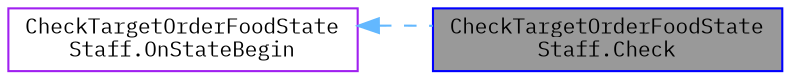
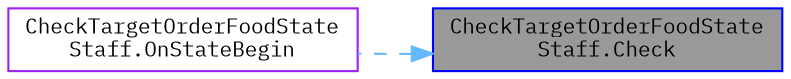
edge "CheckTargetOrderFoodState Staff.Check" -> "CheckTargetOrderFoodState Staff.OnStateBegin": reversed
